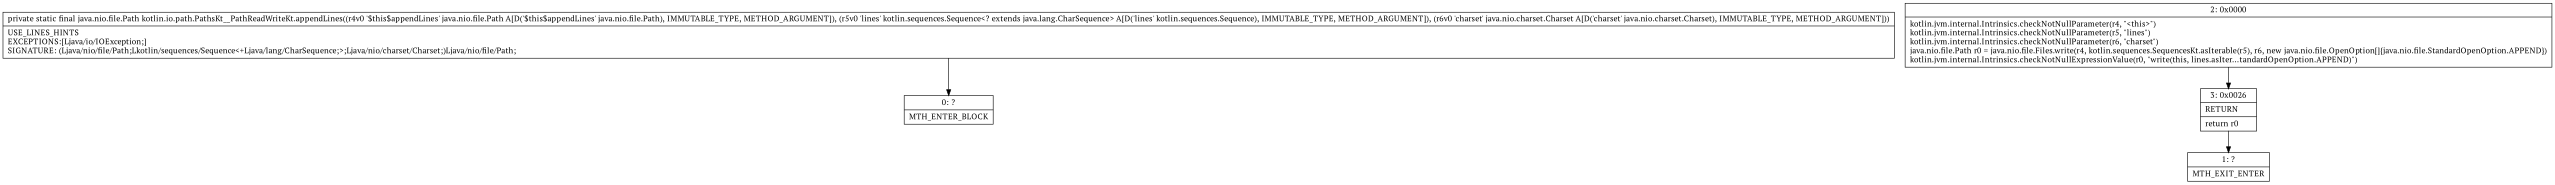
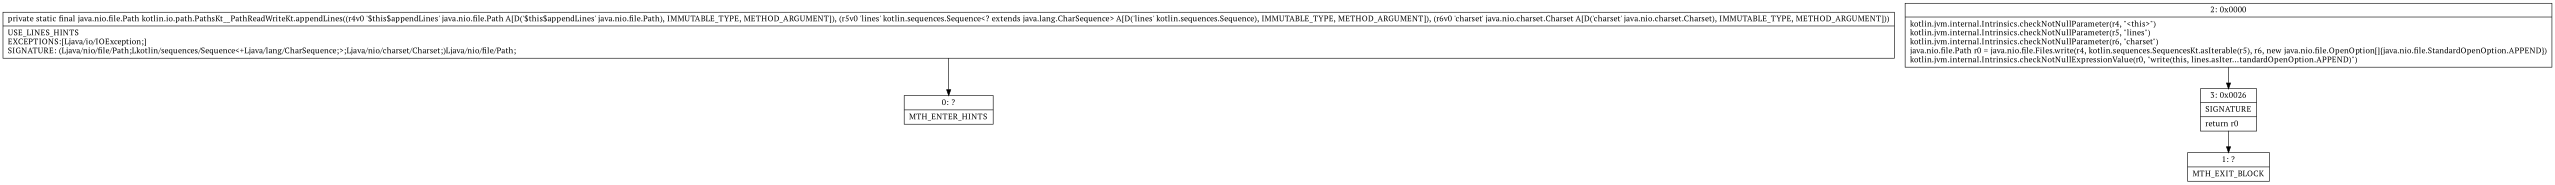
node "3: 0x0026": text "RETURN" -> "SIGNATURE"
node "0: ?": text "MTH_ENTER_BLOCK" -> "MTH_ENTER_HINTS"
node "1: ?": text "MTH_EXIT_ENTER" -> "MTH_EXIT_BLOCK"
